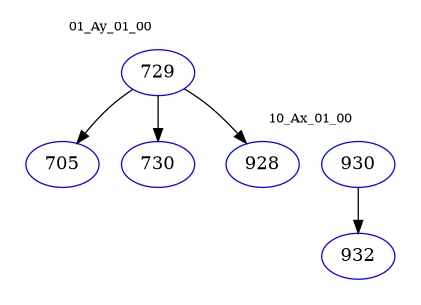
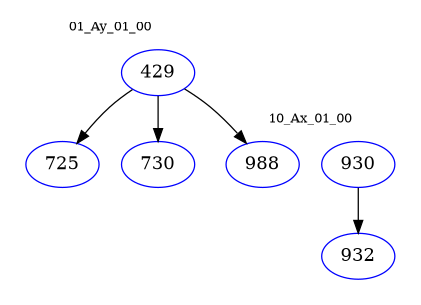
node "729": label "729" -> "429"
node "705": label "705" -> "725"
node "928": label "928" -> "988"
